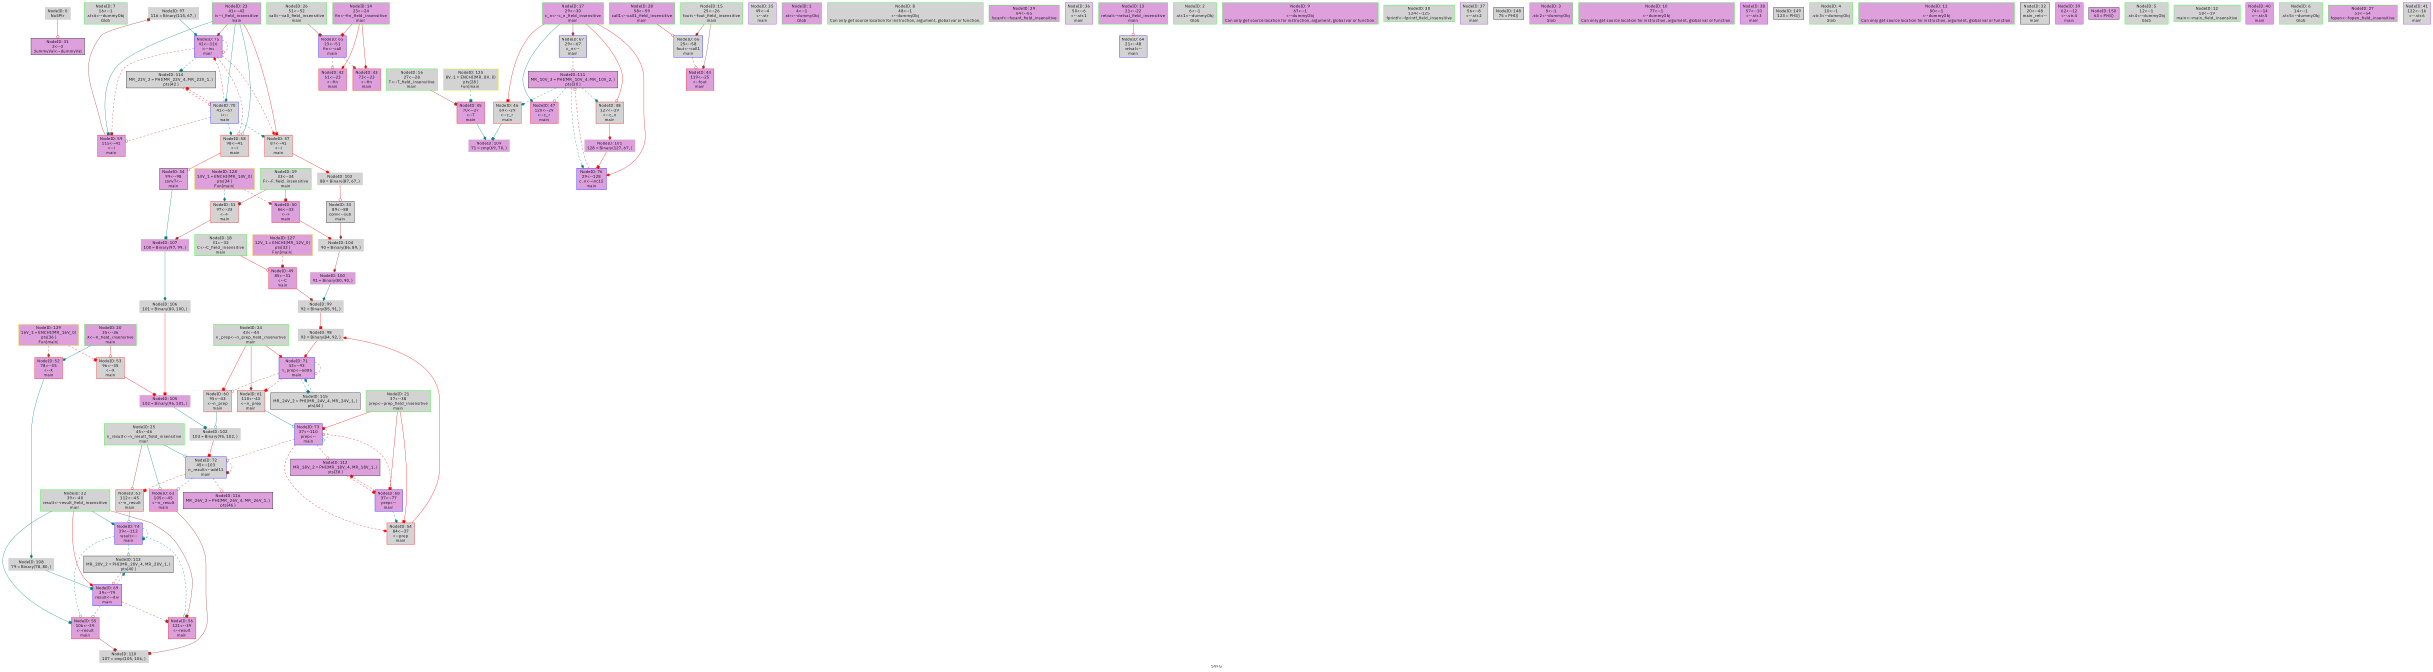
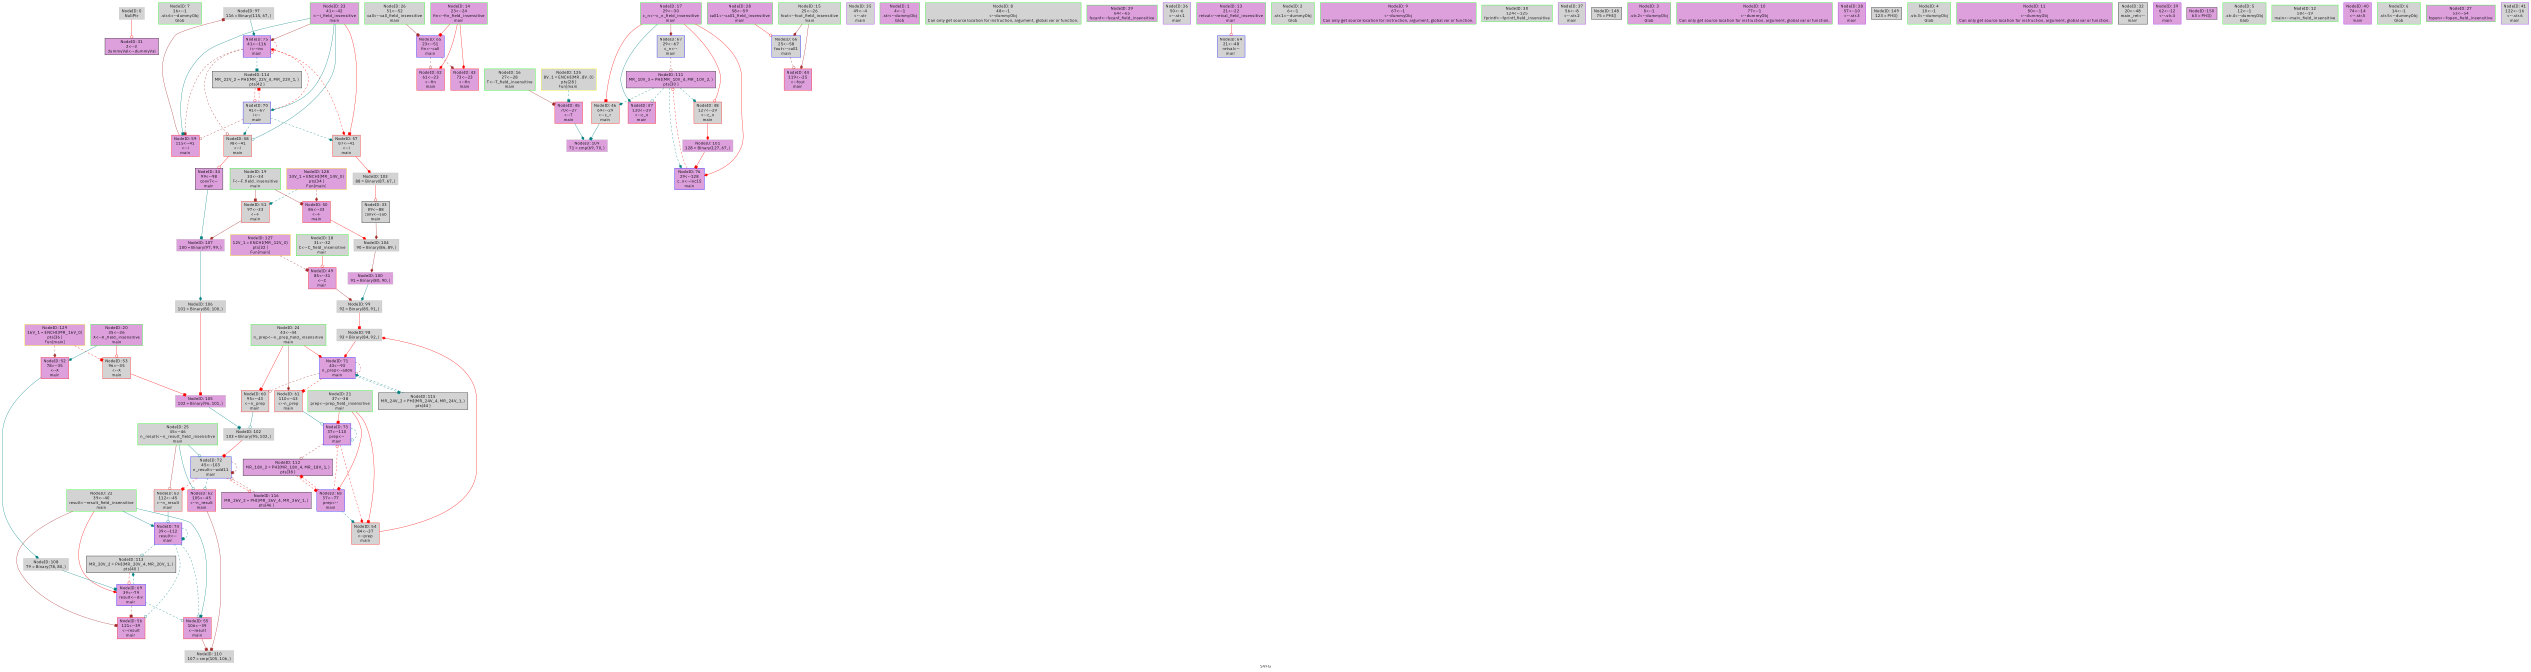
edge "NodeID: 73" -> "NodeID: 72": now "NodeID: 116" -> "NodeID: 72"
